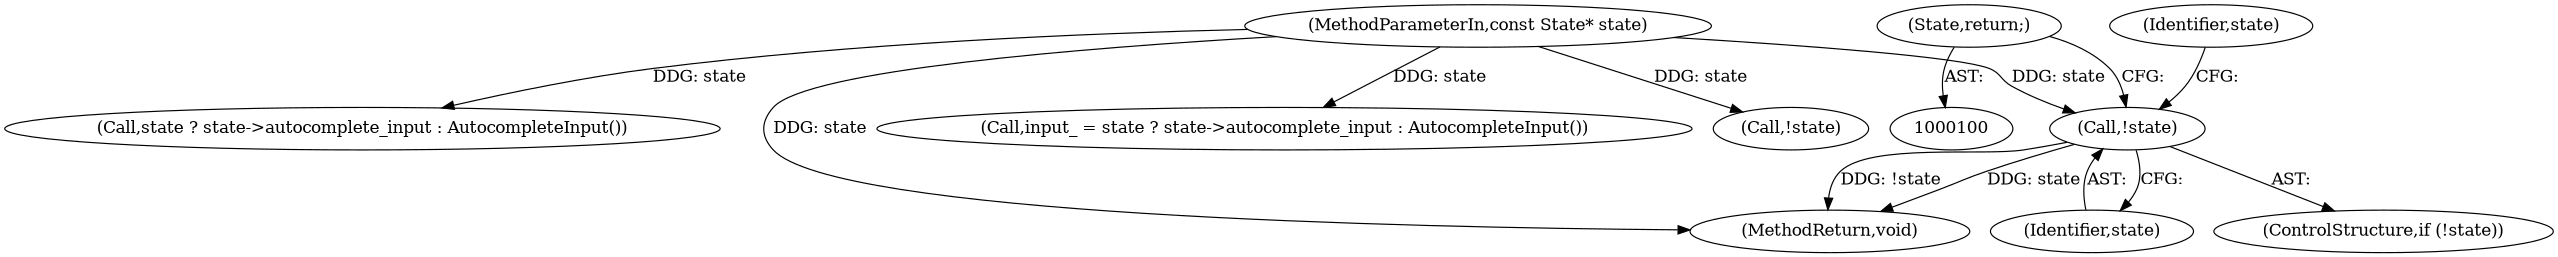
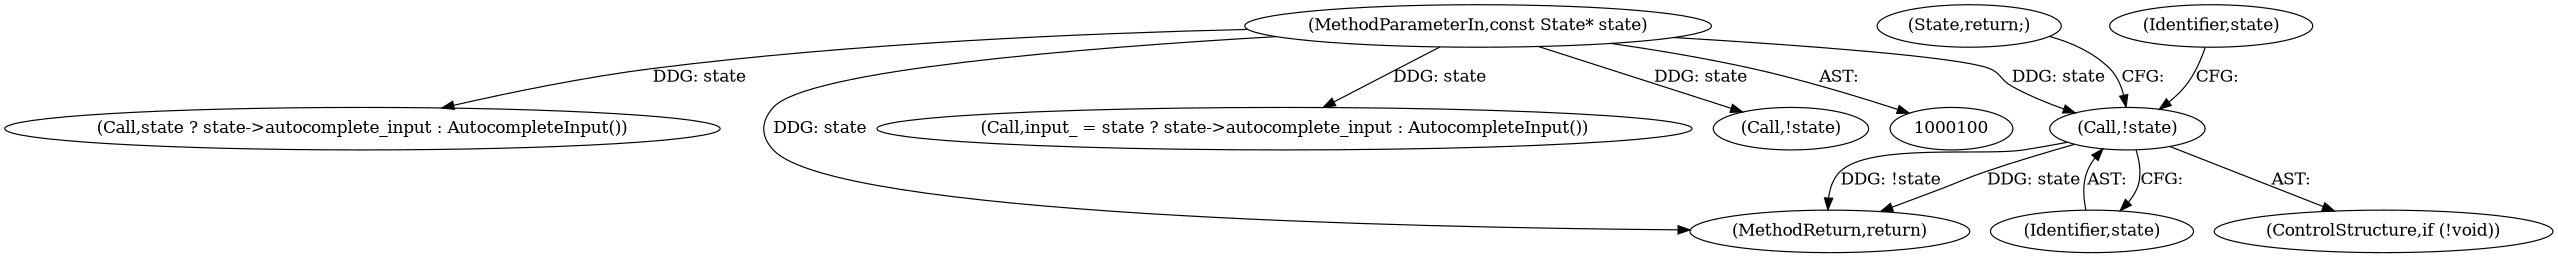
edge "(State,return;)" -> "1000100": now "(MethodParameterIn,const State* state)" -> "1000100"
node "(MethodReturn,void)": label "(MethodReturn,void)" -> "(MethodReturn,return)"
node "(ControlStructure,if (!state))": label "(ControlStructure,if (!state))" -> "(ControlStructure,if (!void))"
